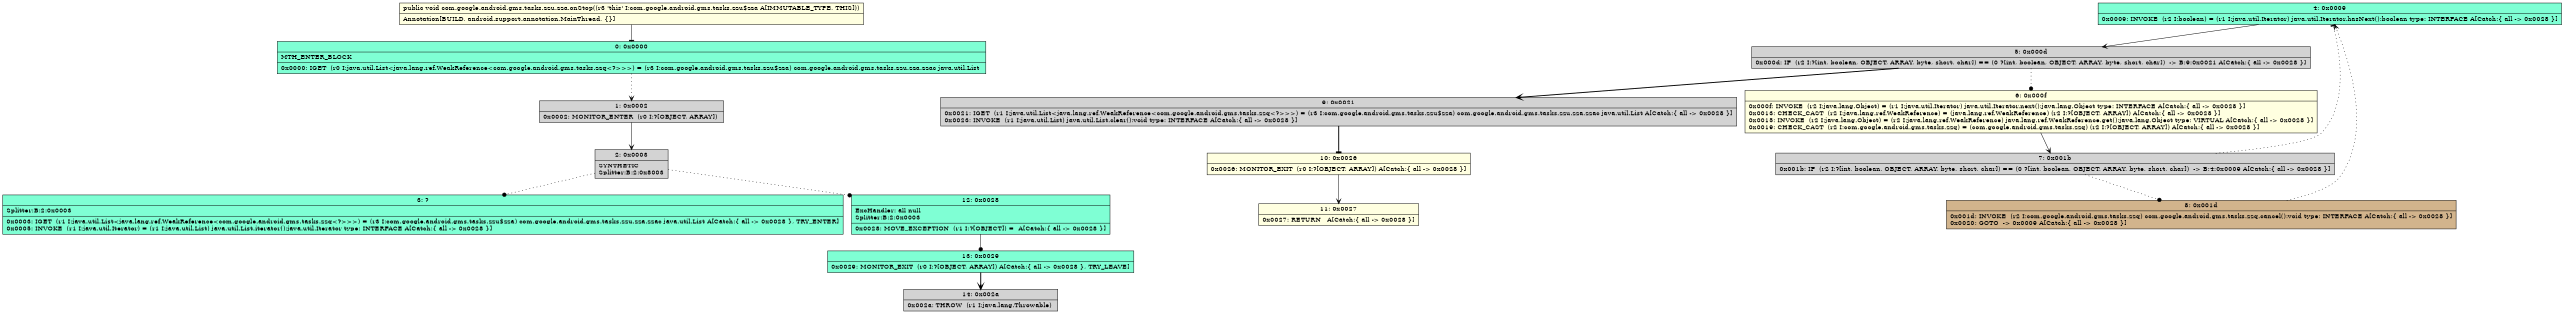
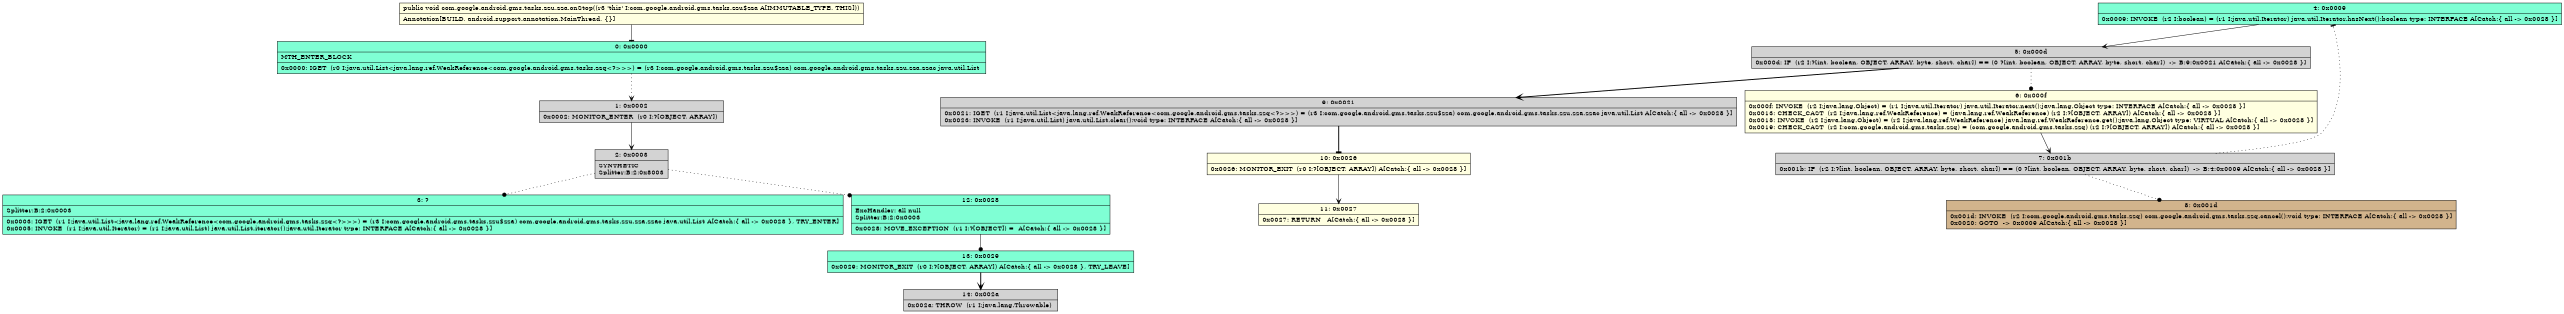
edge "8: 0x001d" -> "4: 0x0009": removed
